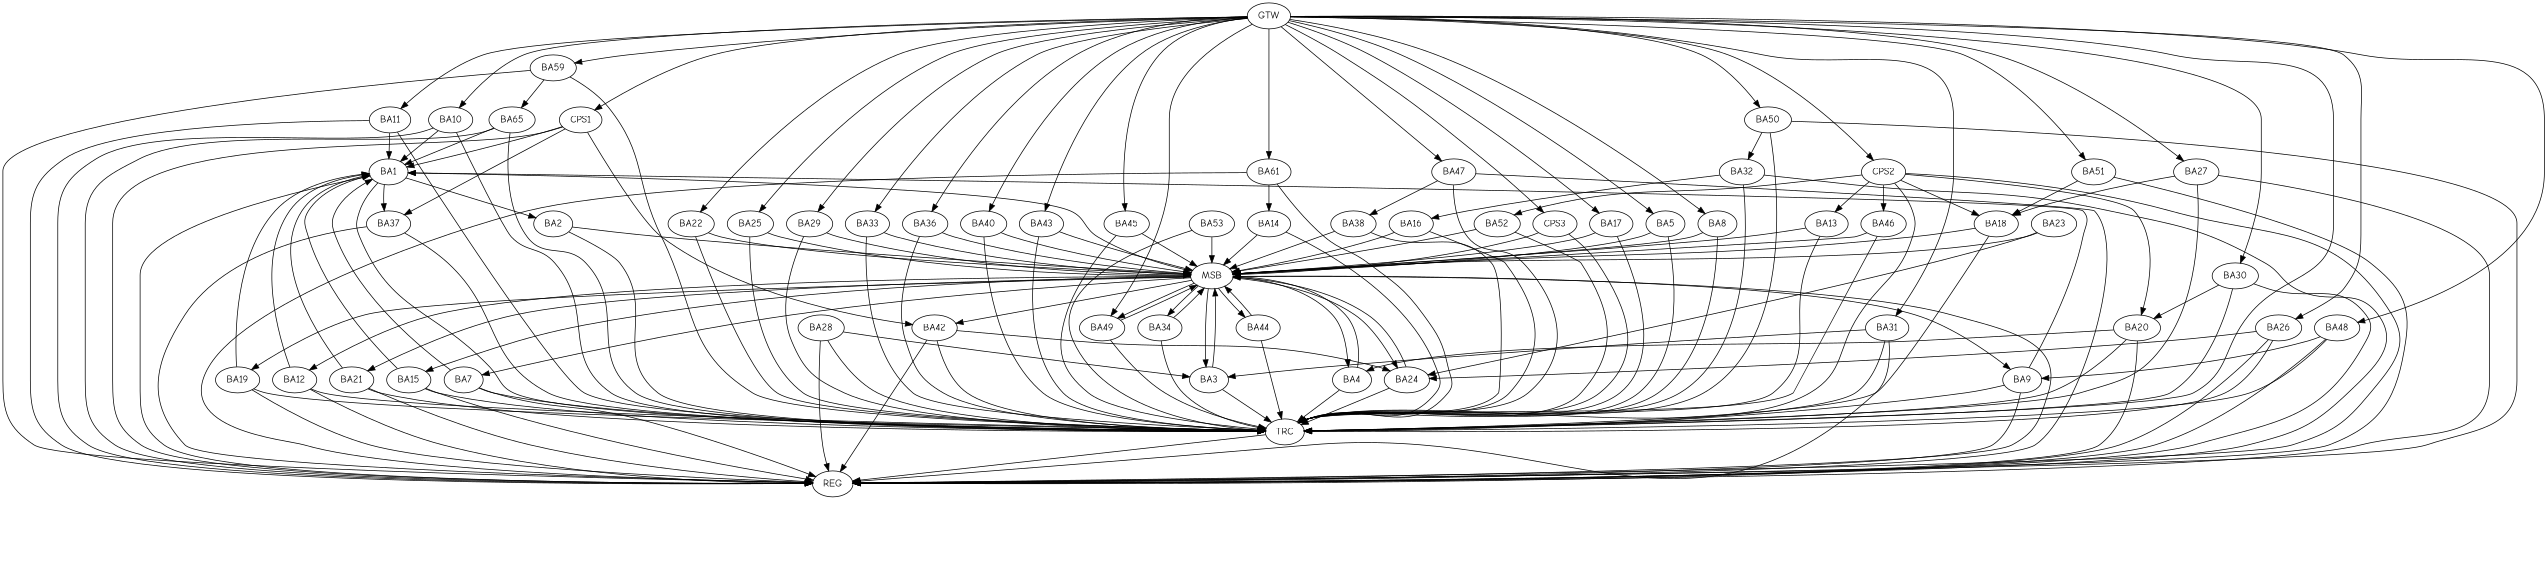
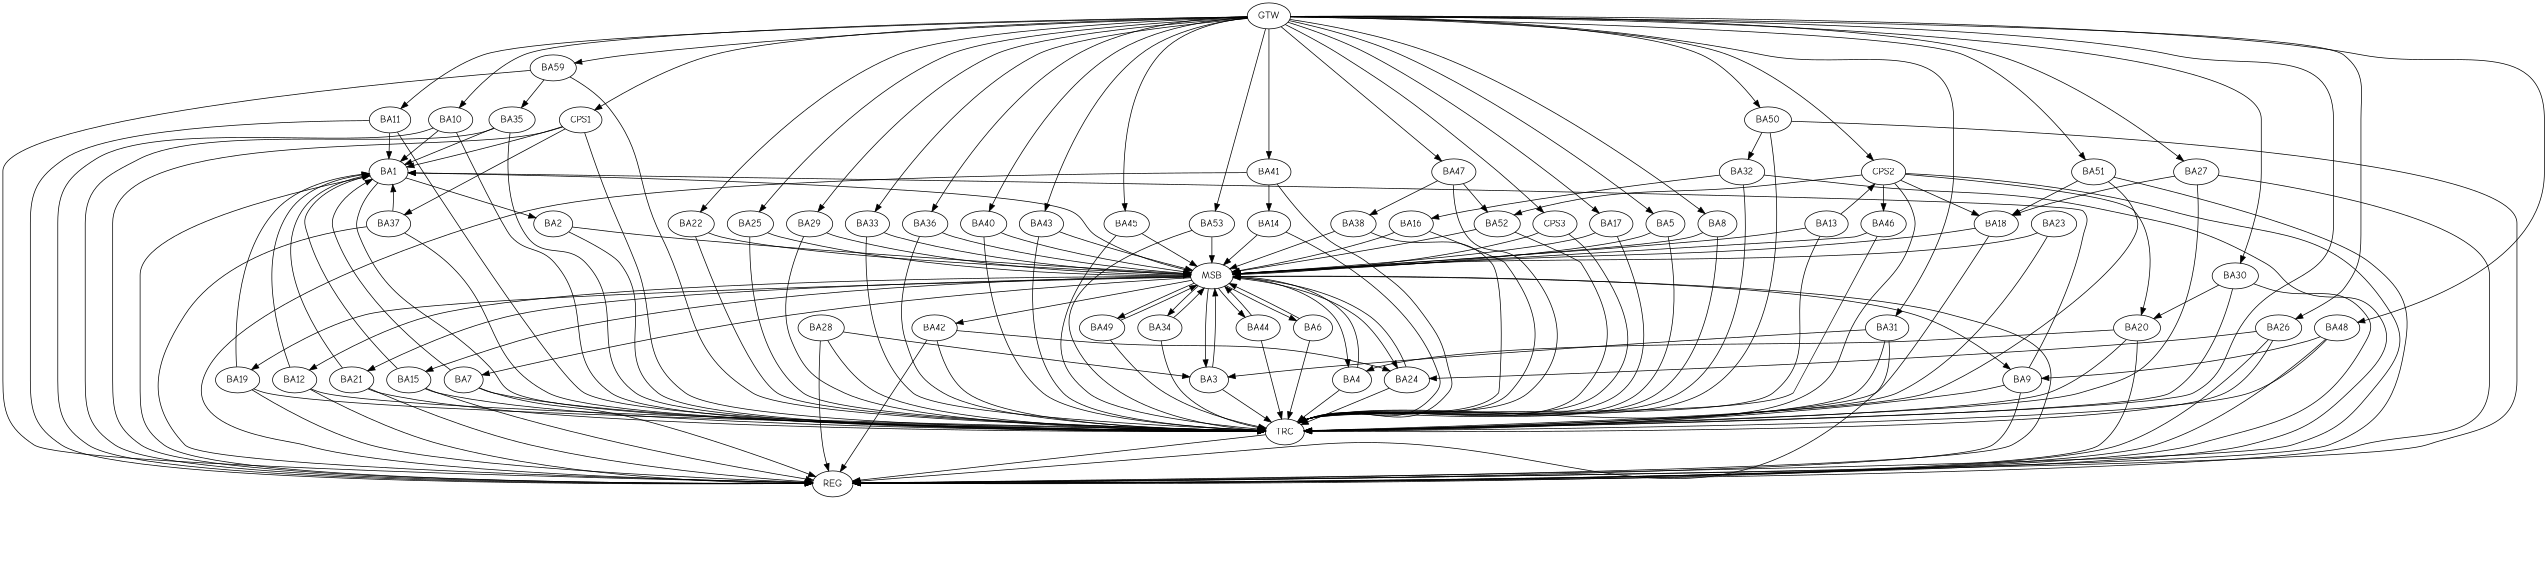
node "BA65": label "BA65" -> "BA35"
edge "GTW" -> "BA49": now "GTW" -> "BA53"
node "BA61": label "BA61" -> "BA41"
edge "BA1" -> "BA37": reversed
edge "CPS2" -> "BA13": reversed
edge "CPS1" -> "BA42": now "CPS1" -> "TRC"
edge "BA23" -> "BA24": now "BA23" -> "TRC"
node "BA6": added
edge "BA51" -> "TRC": added
edge "BA47" -> "REG": now "BA47" -> "BA52"
